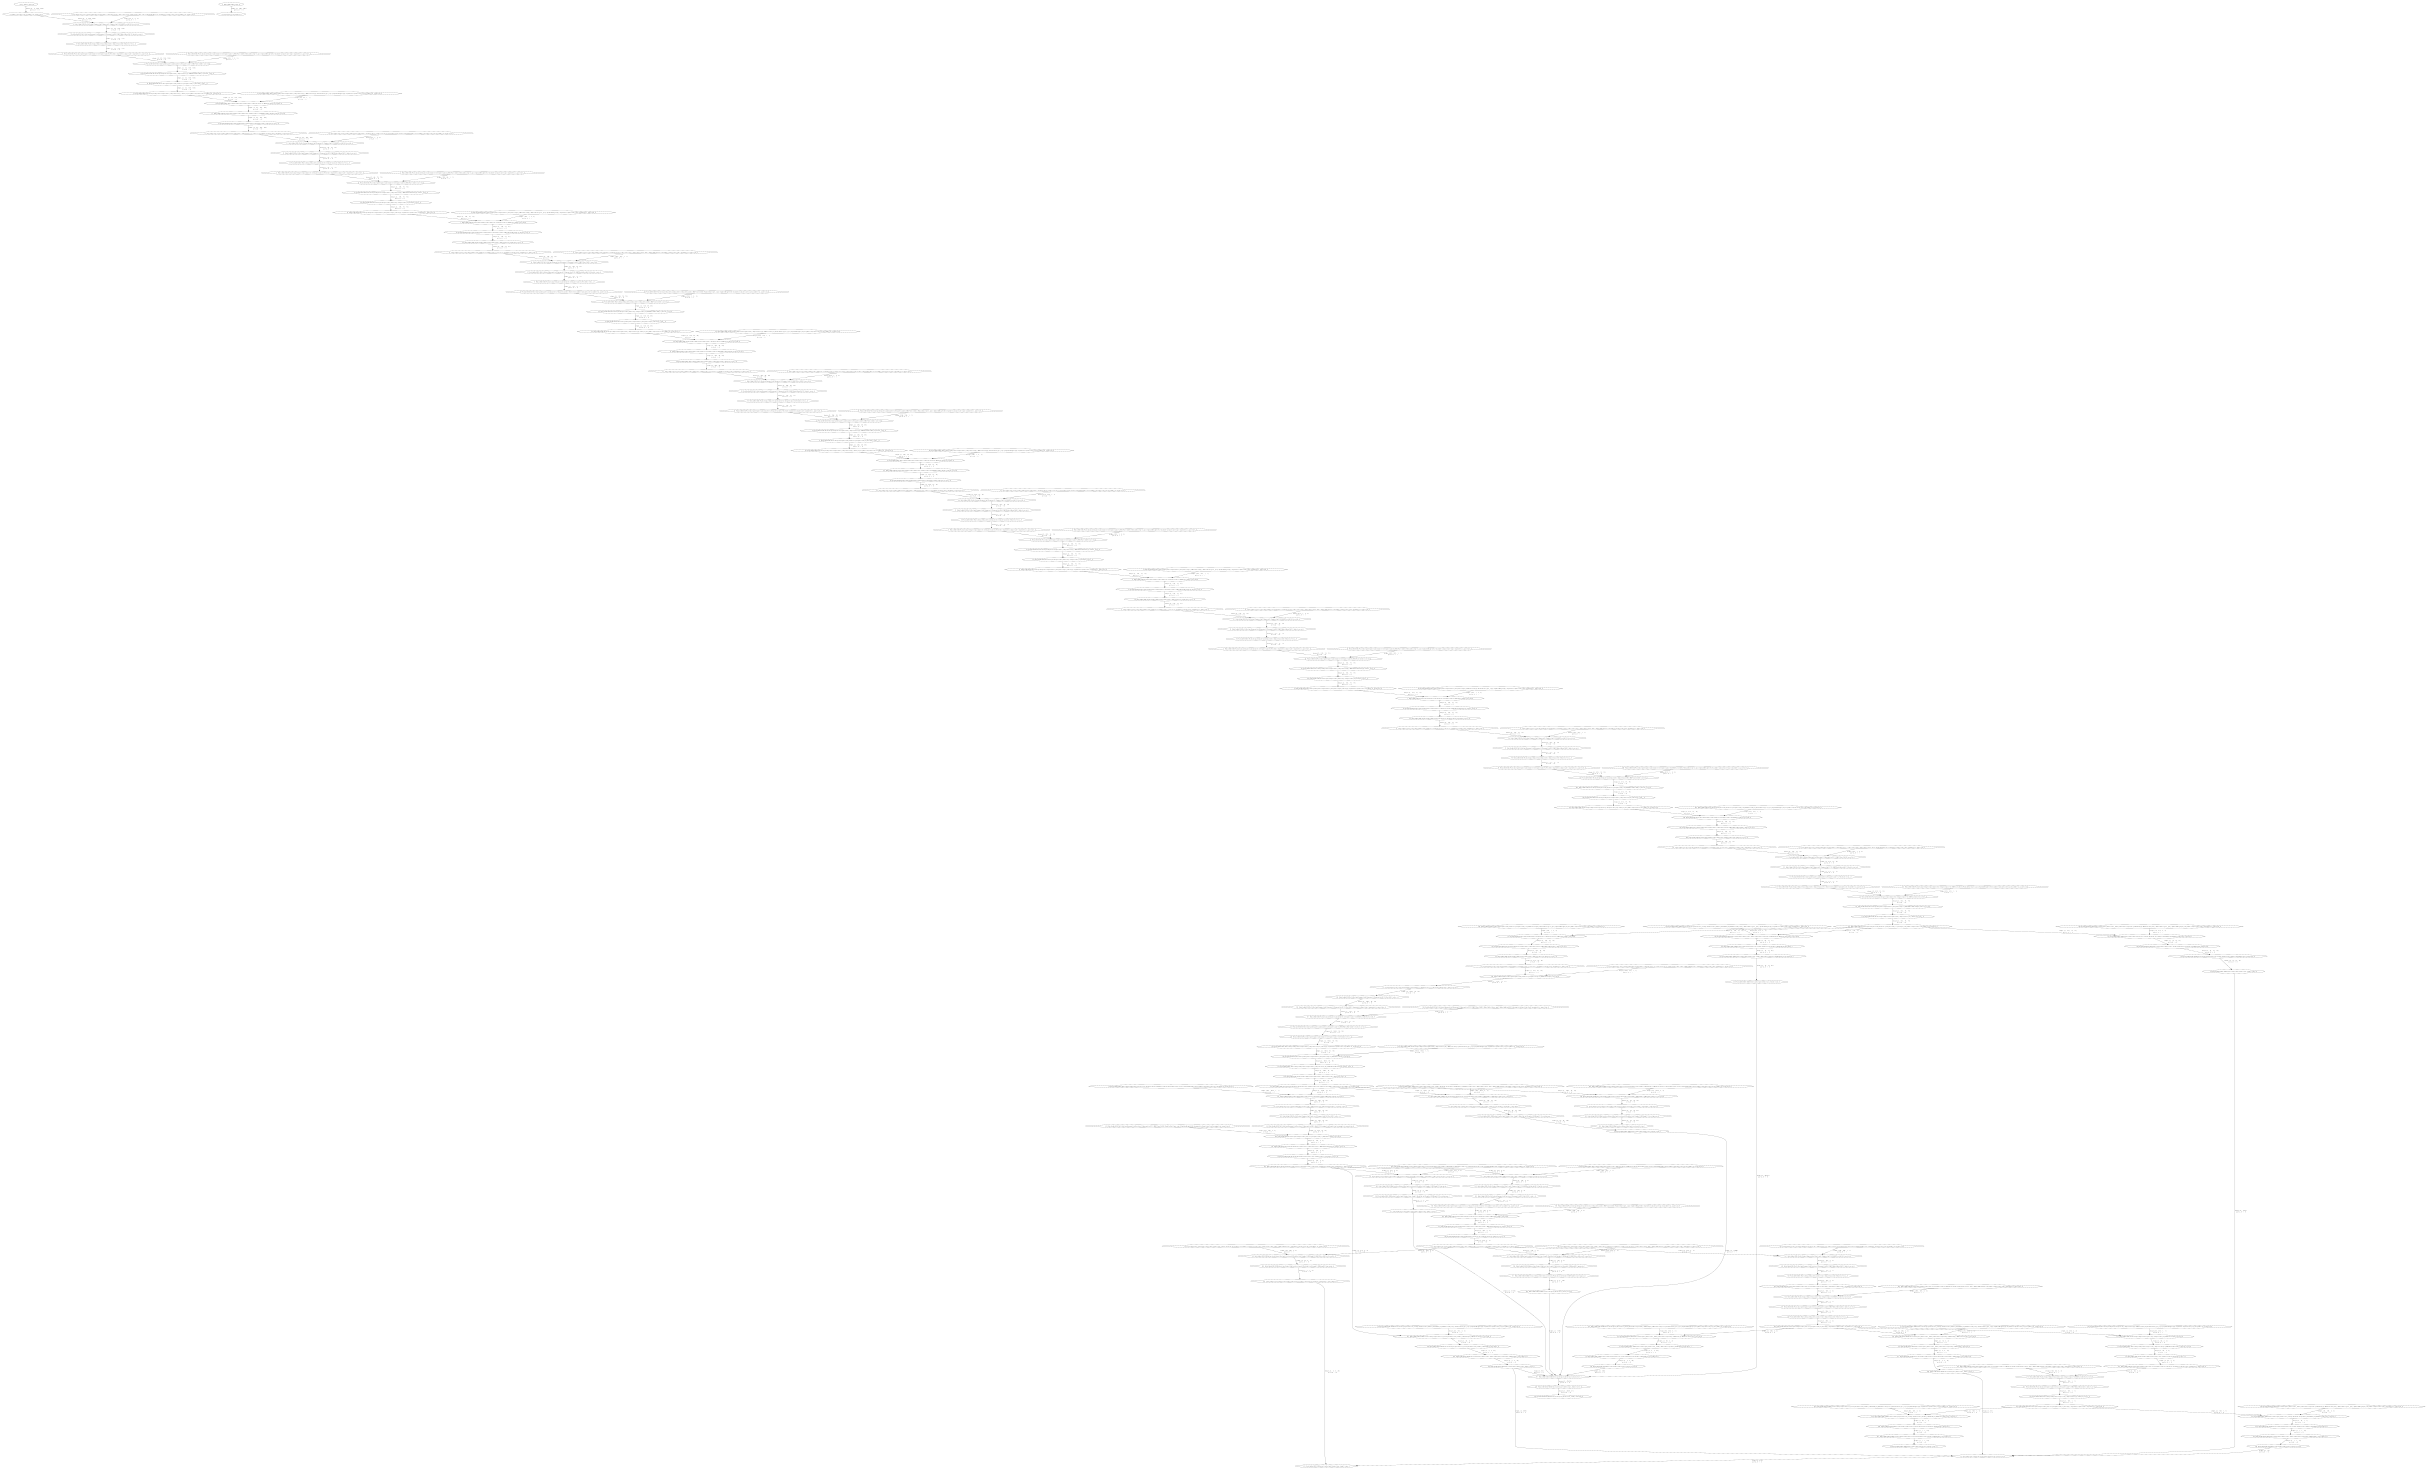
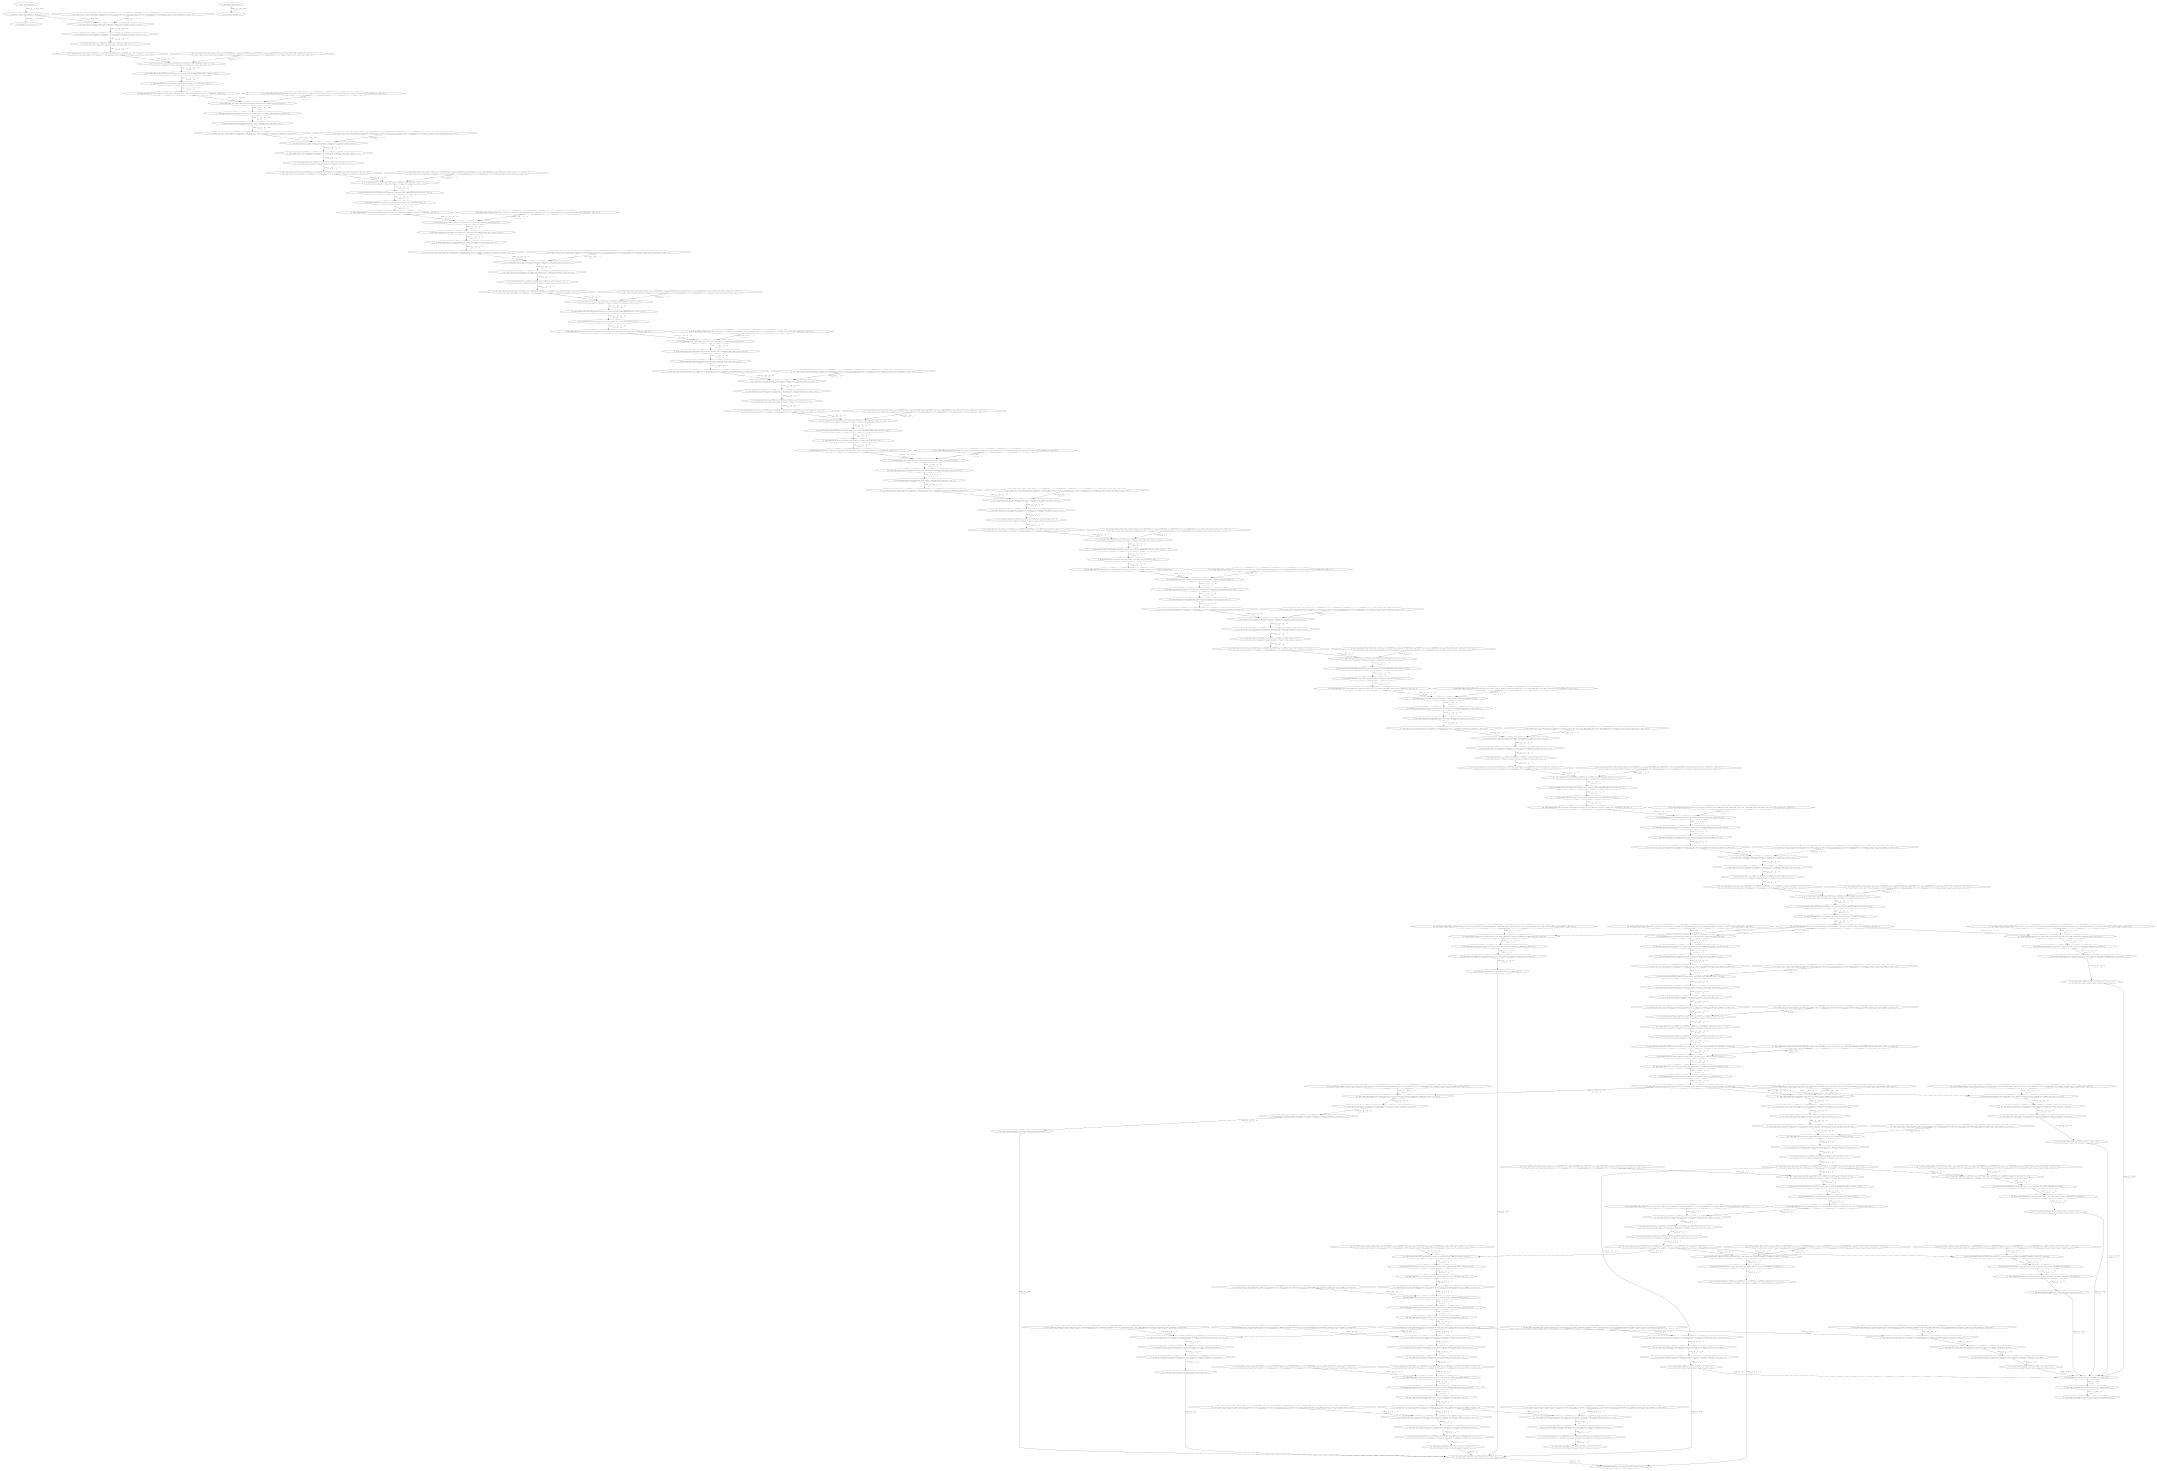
node "2 MobileNetSSD/__getitem___0": added
edge "229 MobileNetSSD/SSDDetectionOutput[detection_head]/view_1" -> "234 MobileNetSSD/SSDDetectionOutput[detection_head]/cat_0": added, label "shape:(2, 2400) ports:0 -> 1"
